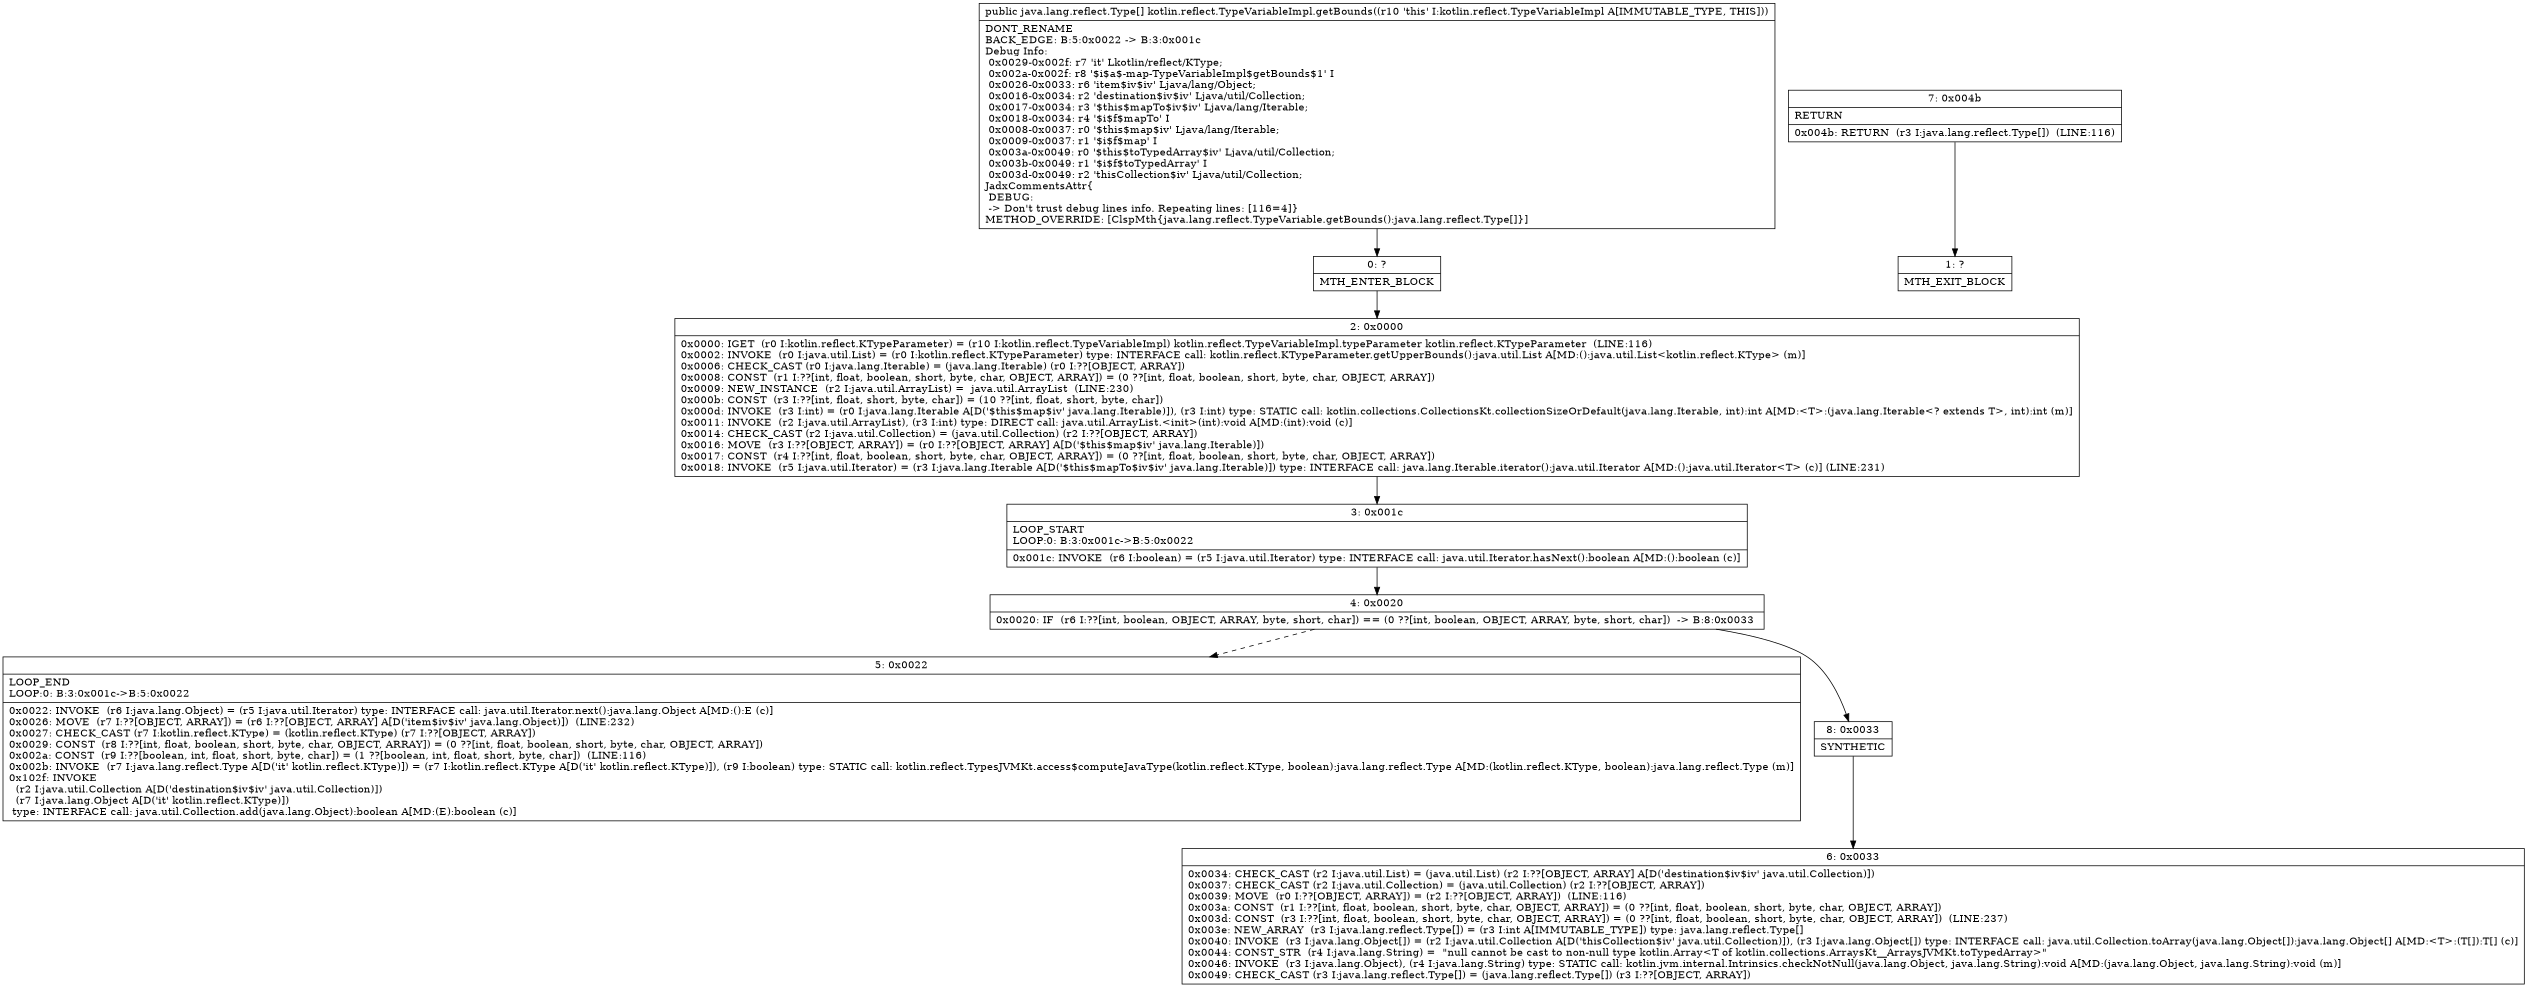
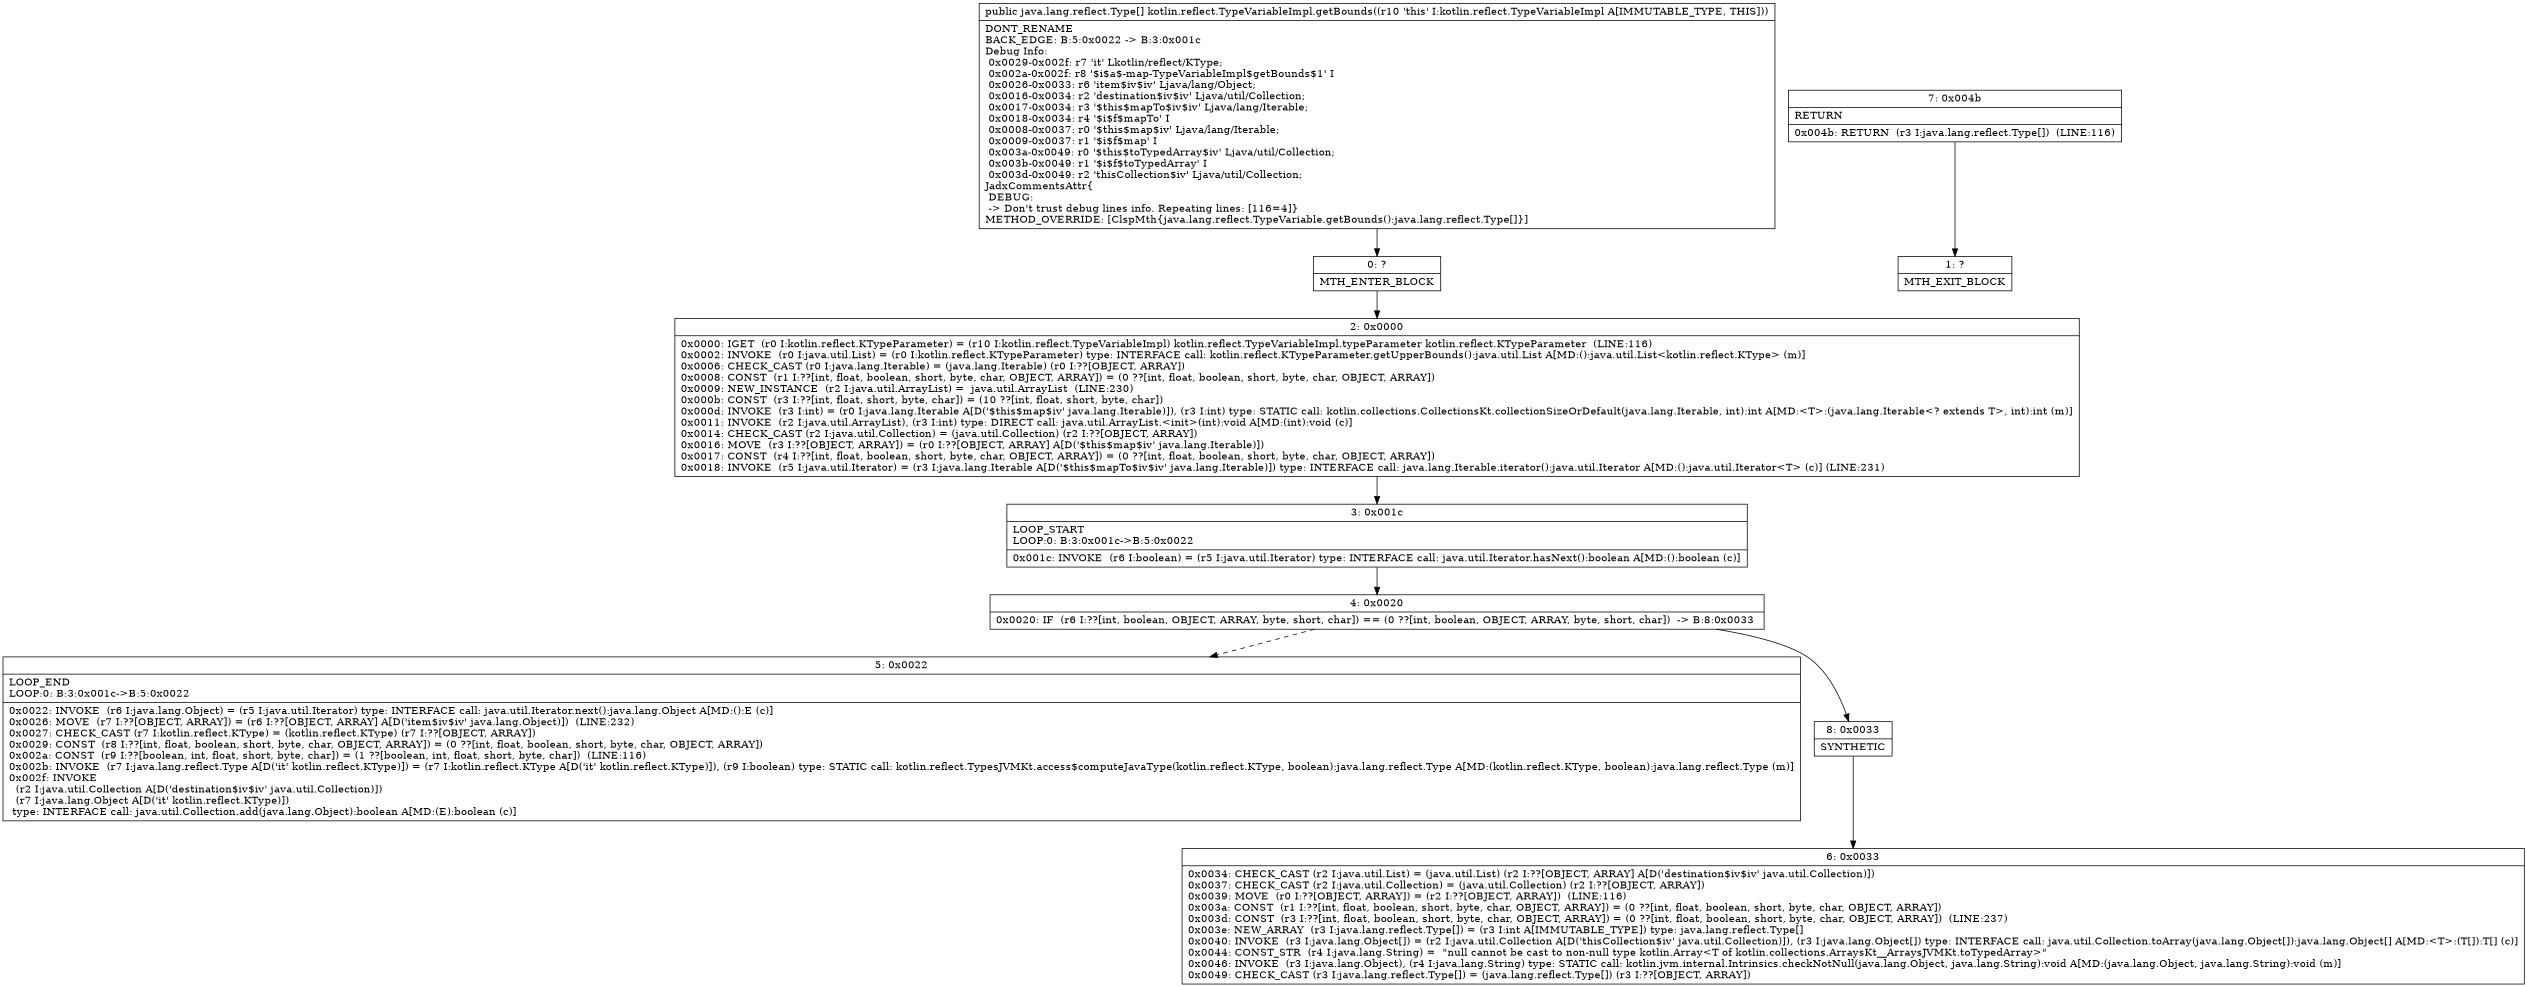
node "5: 0x0022": text "0x102f: INVOKE" -> "0x002f: INVOKE"
